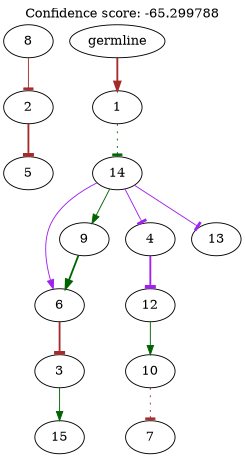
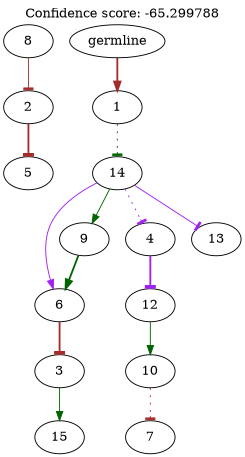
edge "14" -> "4": style solid -> dotted
